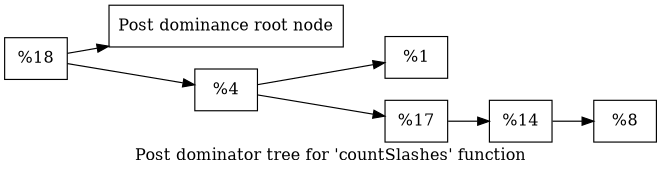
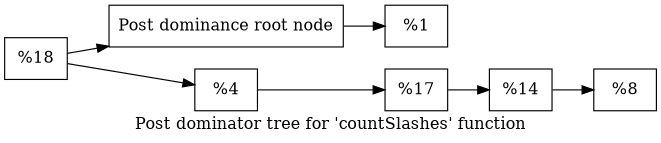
edge "%4" -> "%1": now "Post dominance root node" -> "%1"
